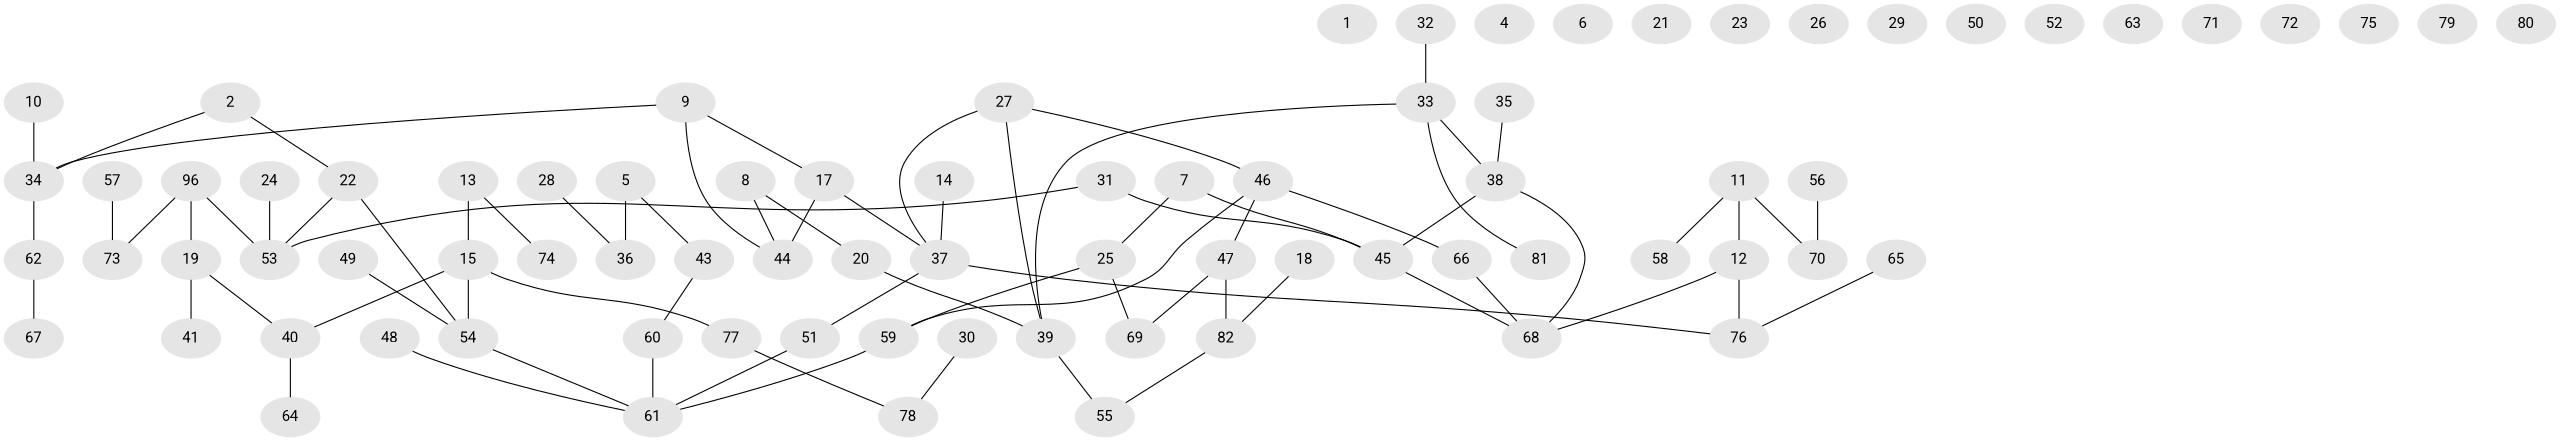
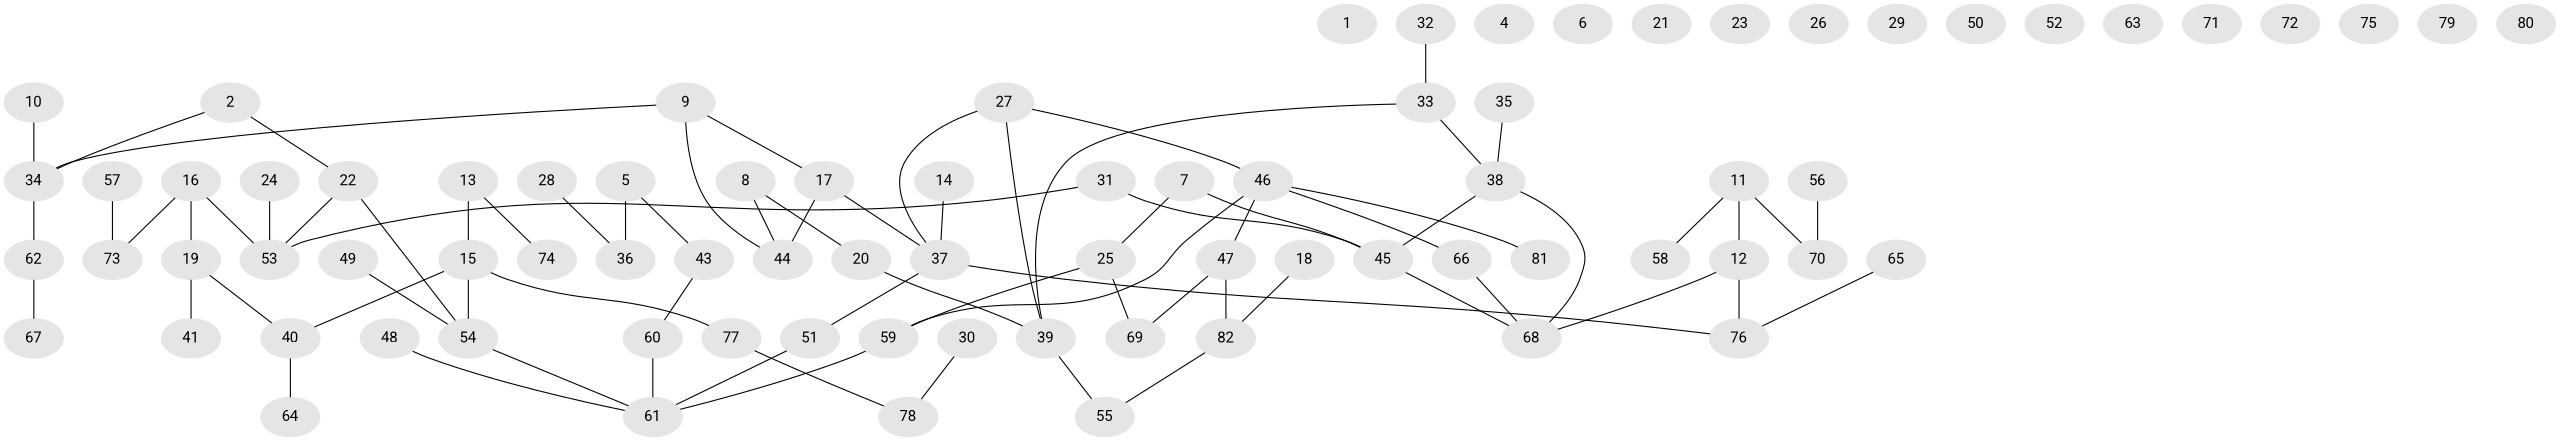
node "96": label "96" -> "16"
edge "33" -- "81": now "46" -- "81"
